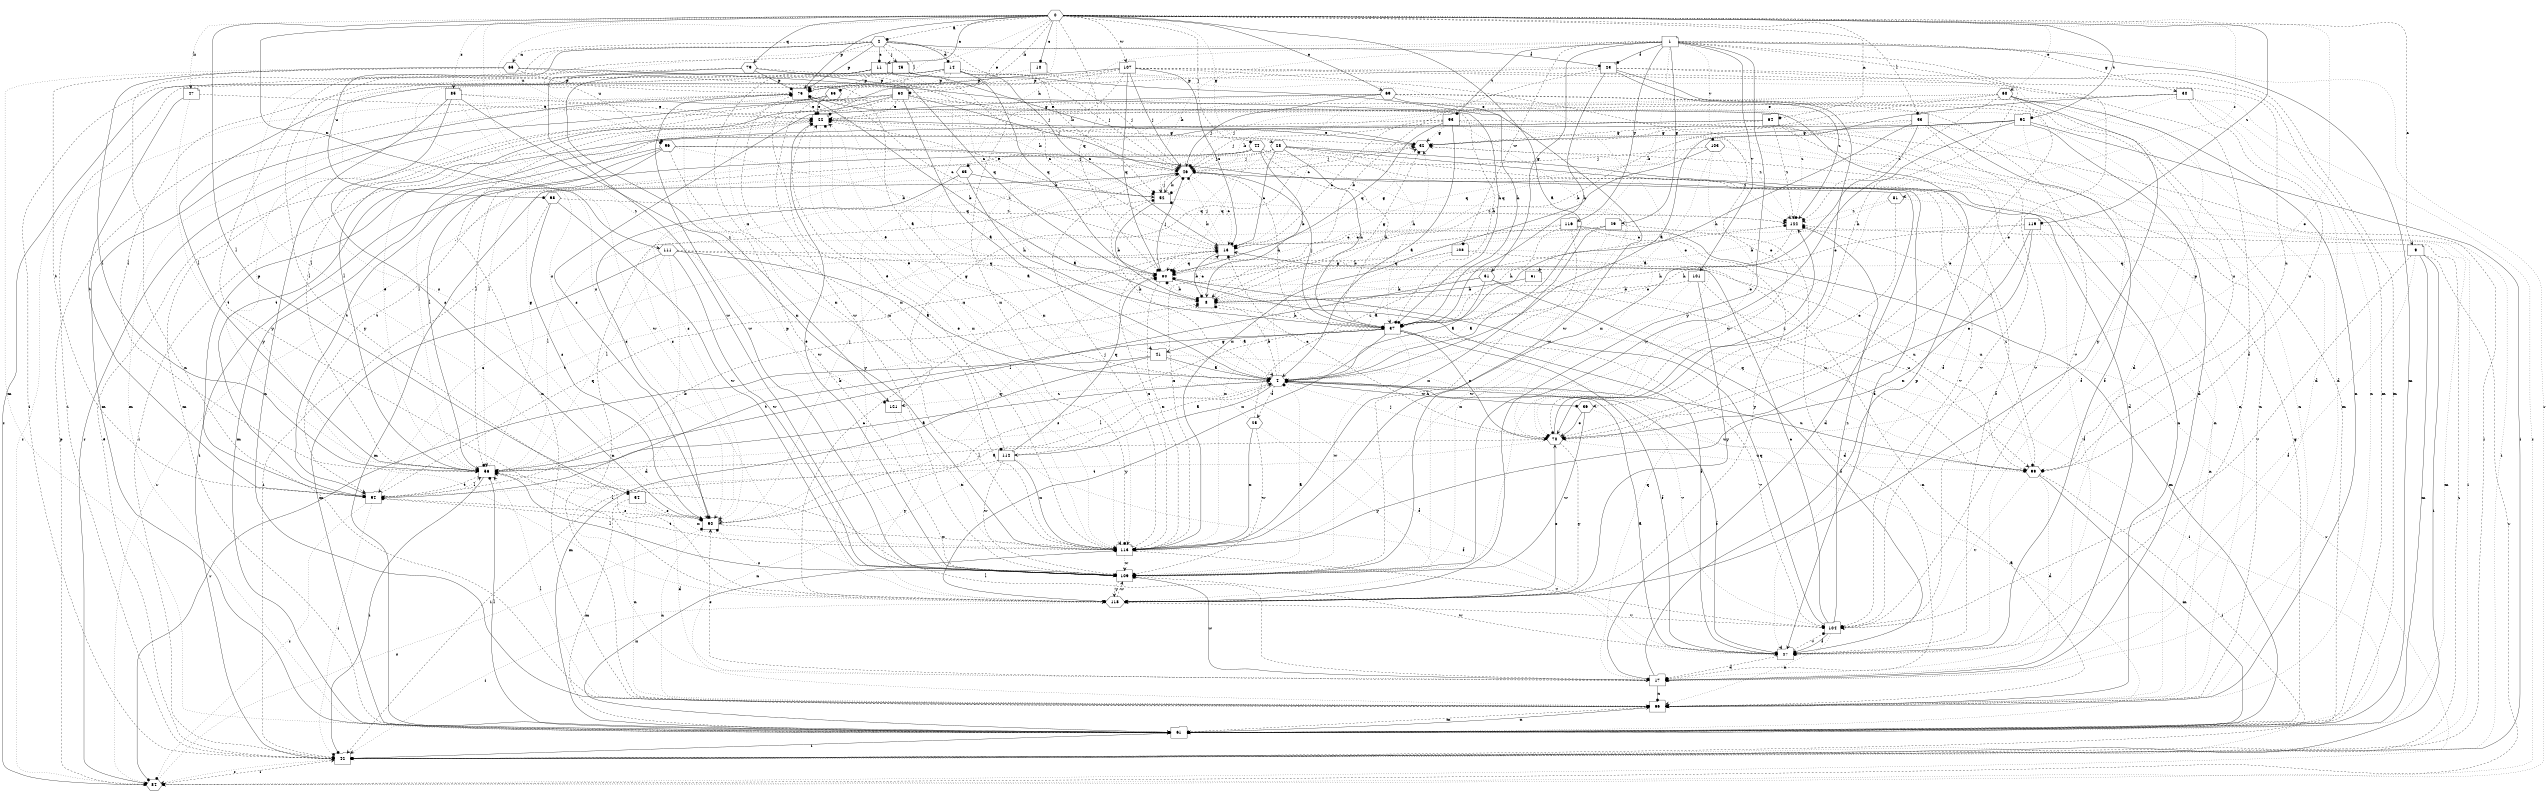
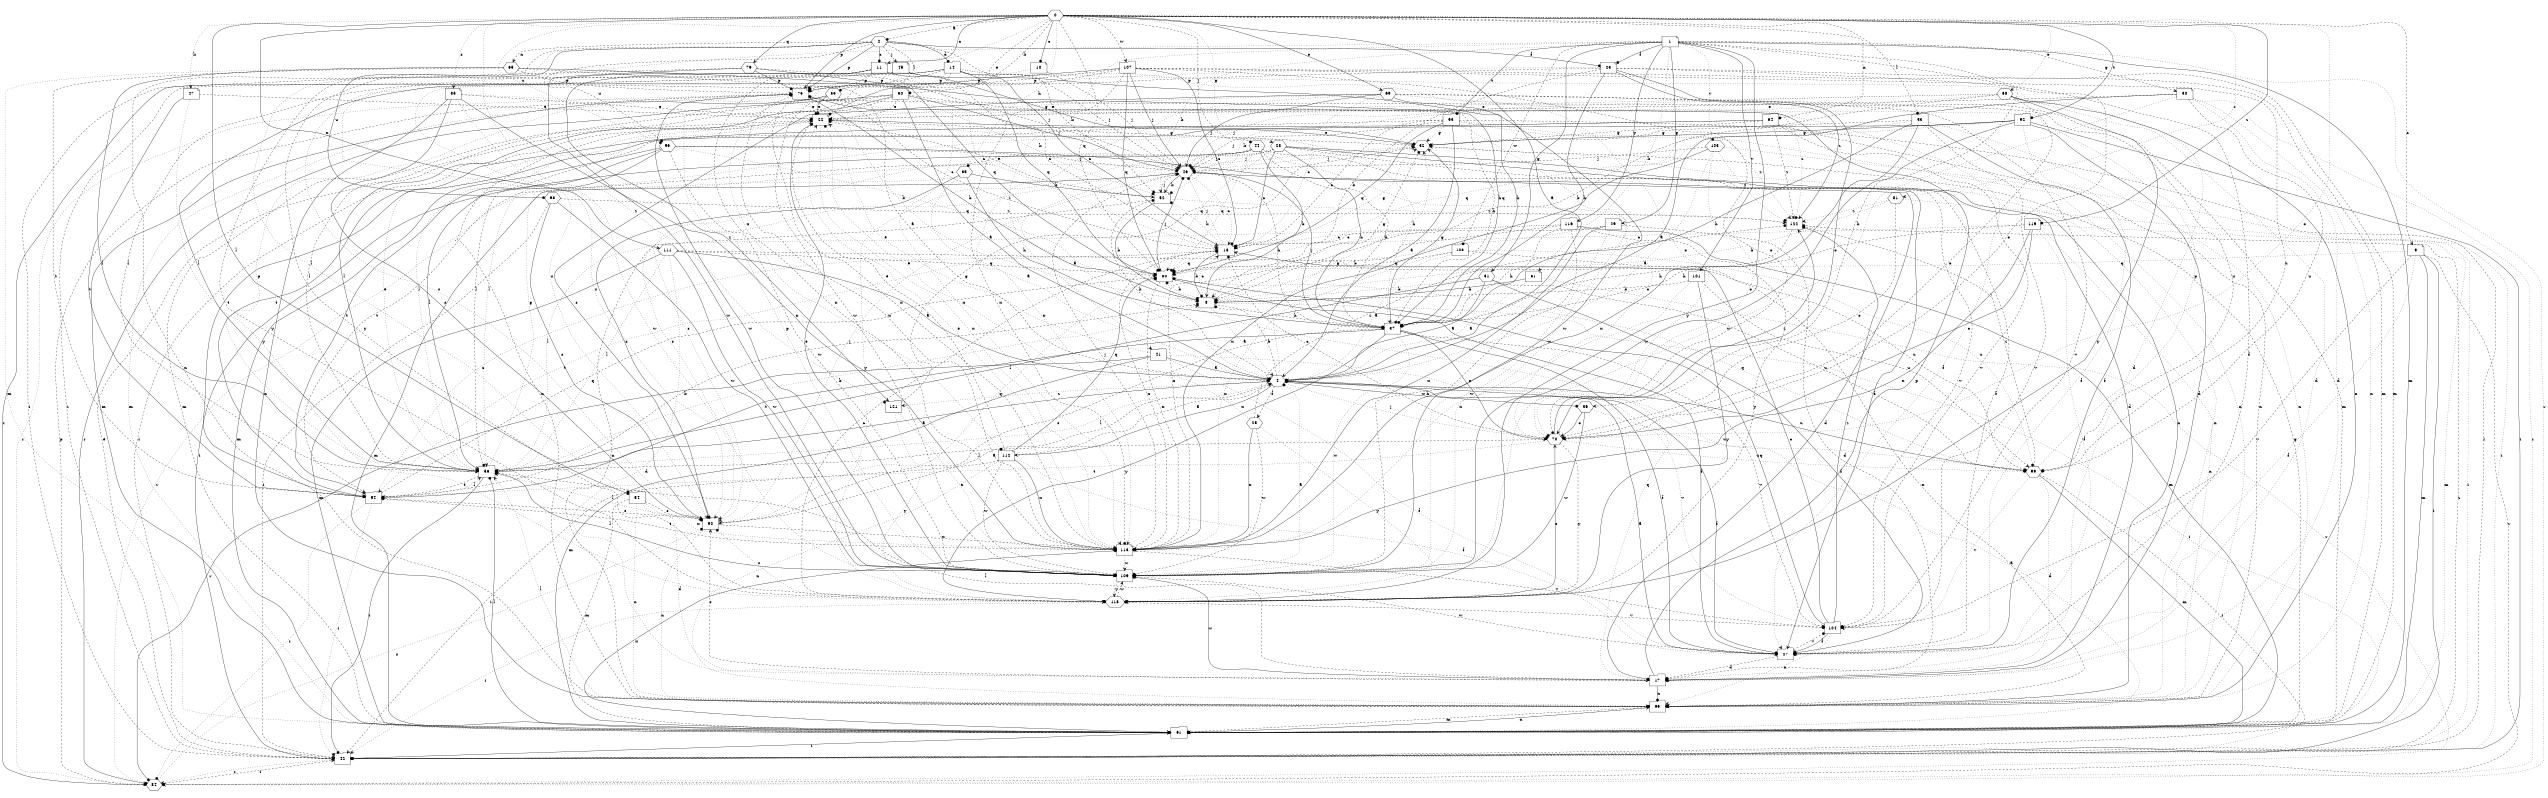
edge "68" -> "122": removed, label "z"
edge "122" -> "13": now "116" -> "13"
edge "37" -> "41": now "37" -> "32"
